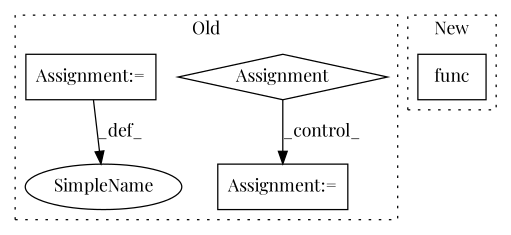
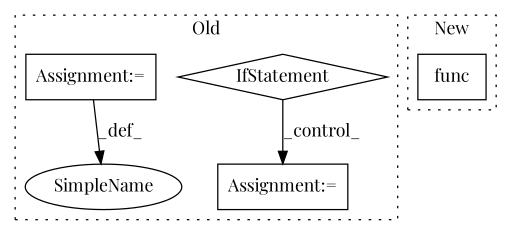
node "Assignment": label "Assignment" -> "IfStatement"
